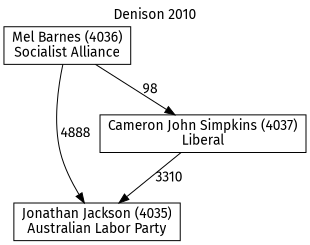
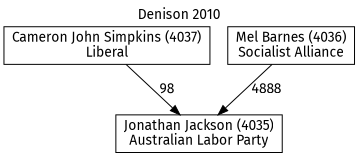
edge "Mel Barnes (4036) Socialist Alliance" -> "Cameron John Simpkins (4037) Liberal": removed, label "98"
edge "Cameron John Simpkins (4037) Liberal" -> "Jonathan Jackson (4035) Australian Labor Party": label "3310" -> "98"
